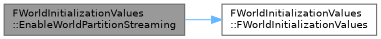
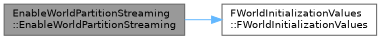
node "FWorldInitializationValues ::EnableWorldPartitionStreaming": label "FWorldInitializationValues ::EnableWorldPartitionStreaming" -> "EnableWorldPartitionStreaming ::EnableWorldPartitionStreaming"
